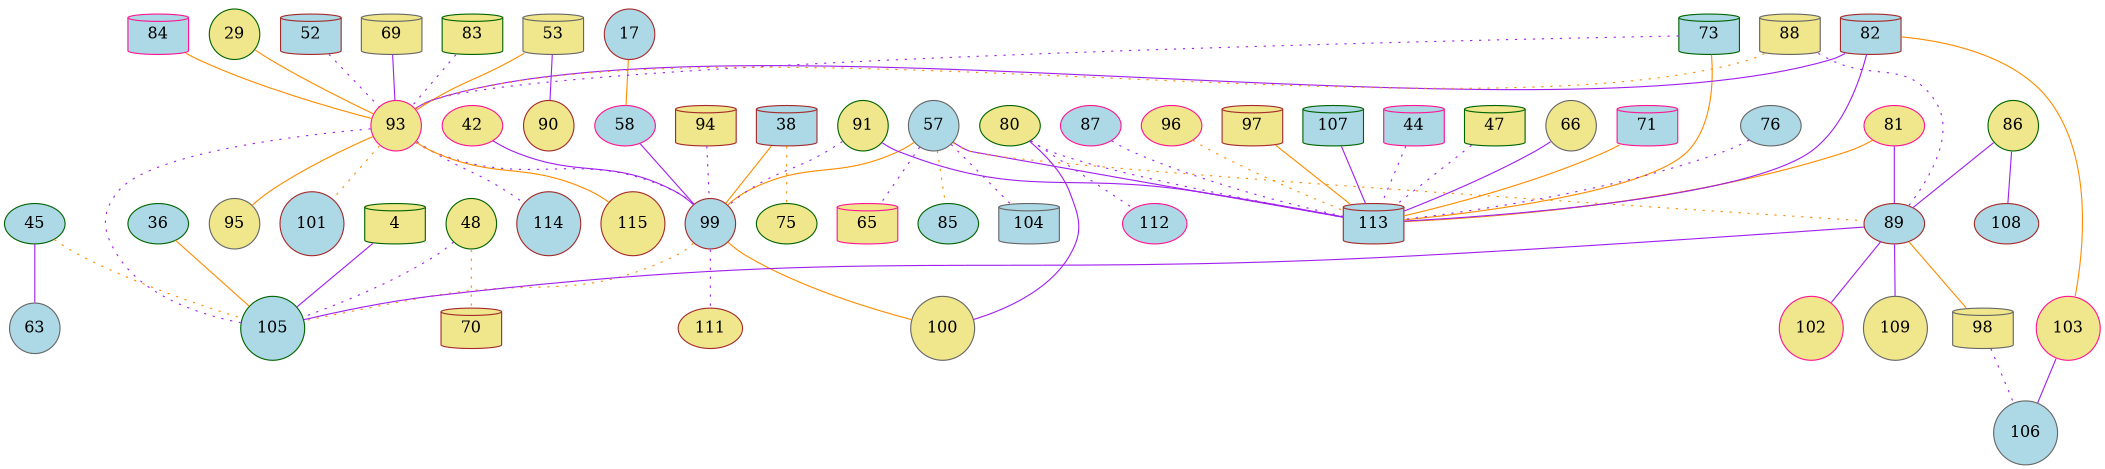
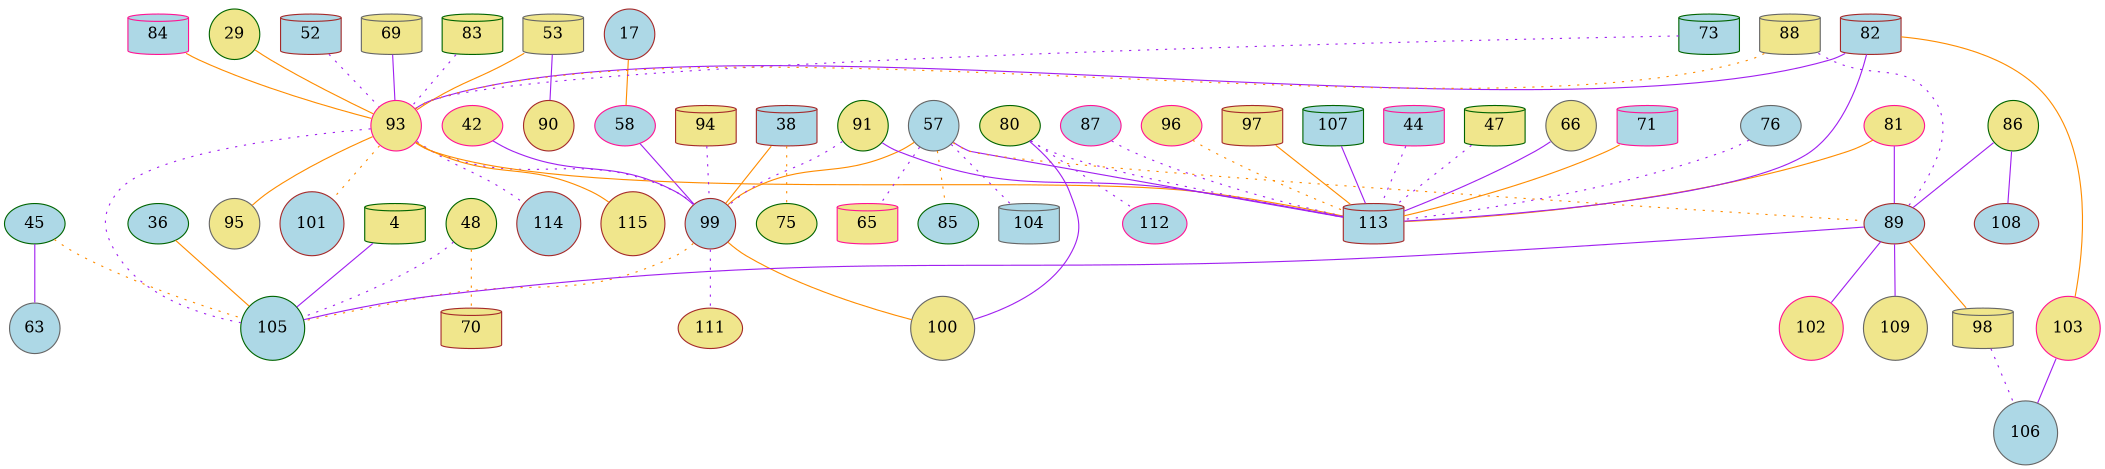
edge "73" -- "113": now "93" -- "113"
